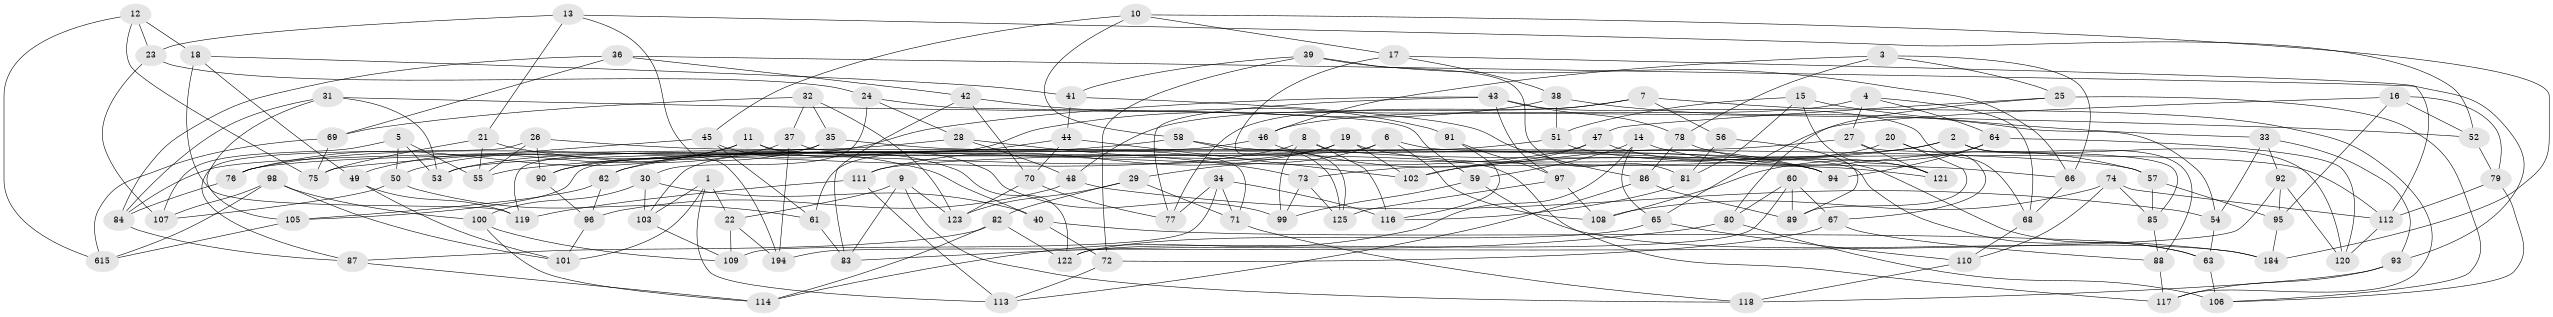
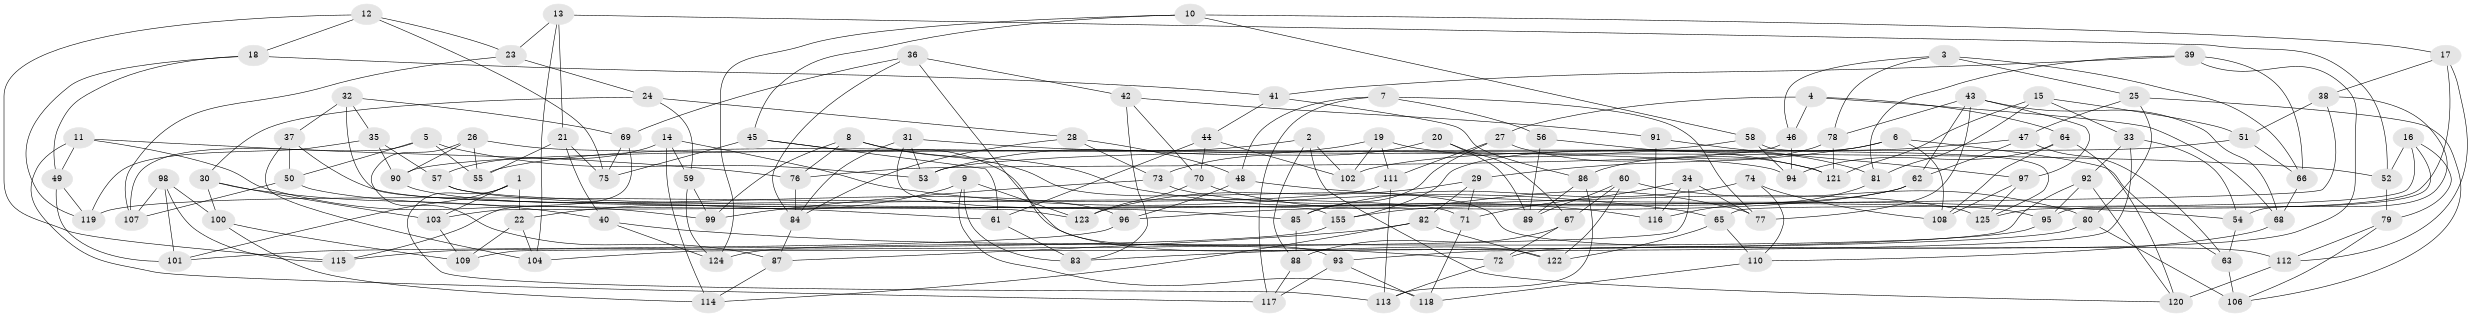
edge "74" -- "112": removed
node "105": label "105" -> "155"
node "615": label "615" -> "115"
node "194": label "194" -> "104"
node "184": label "184" -> "124"
